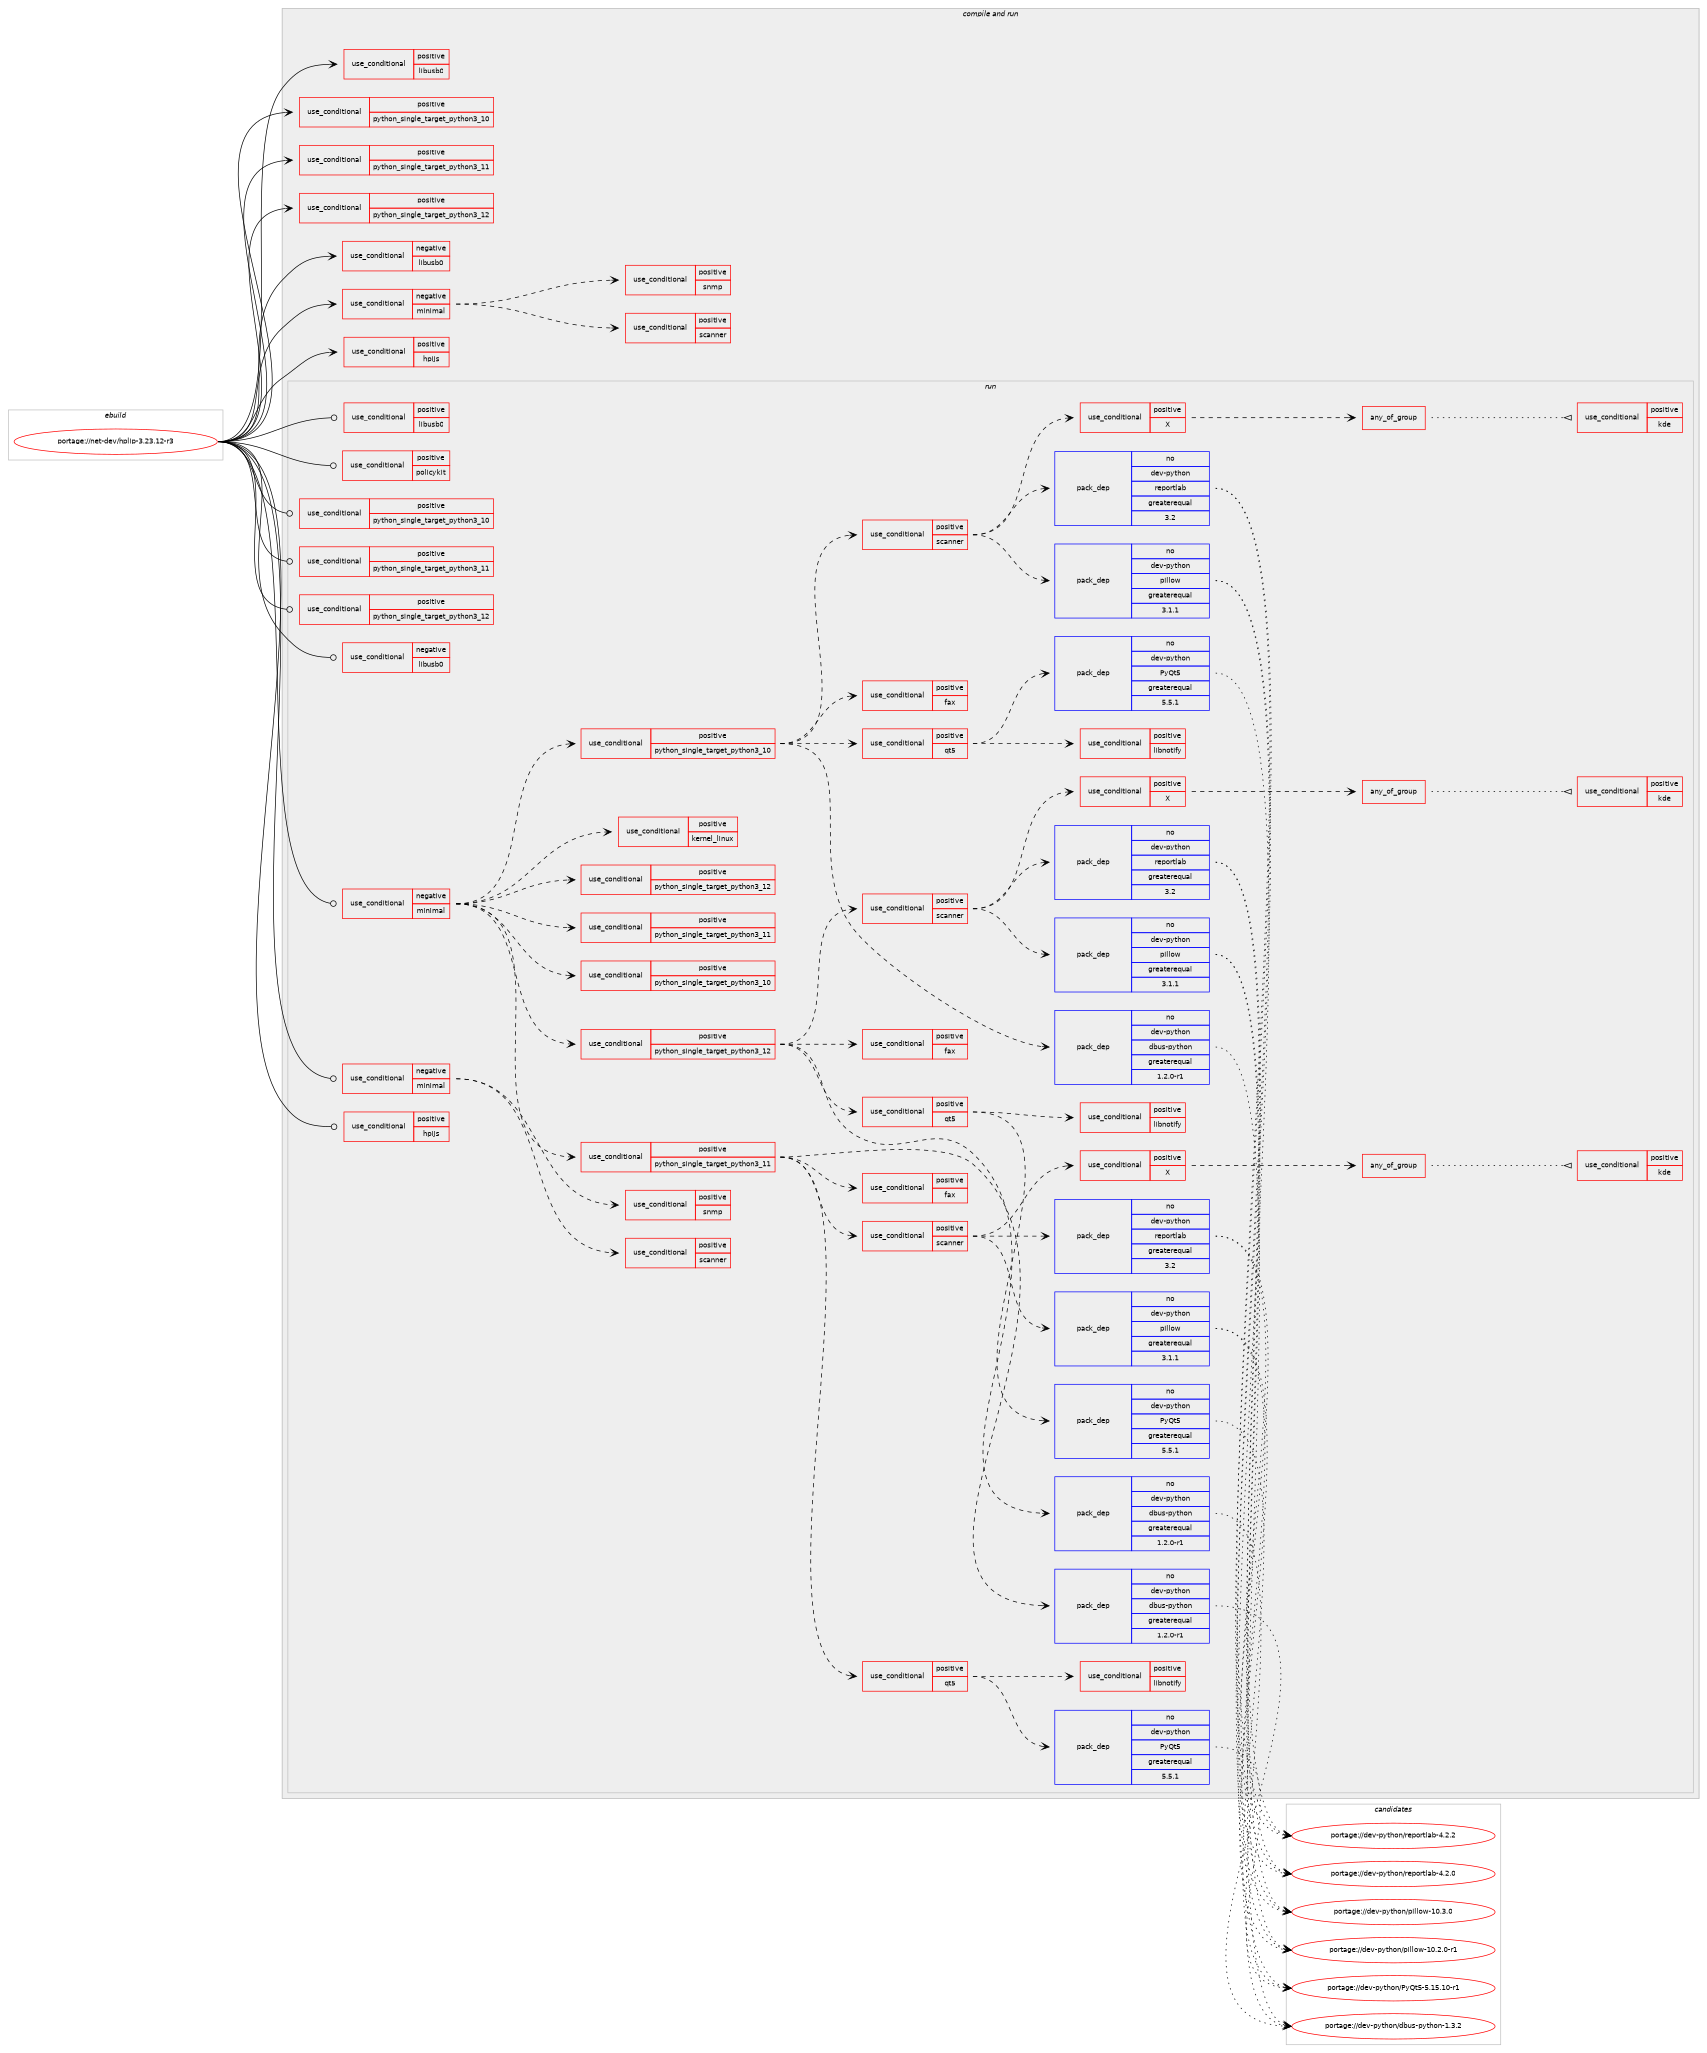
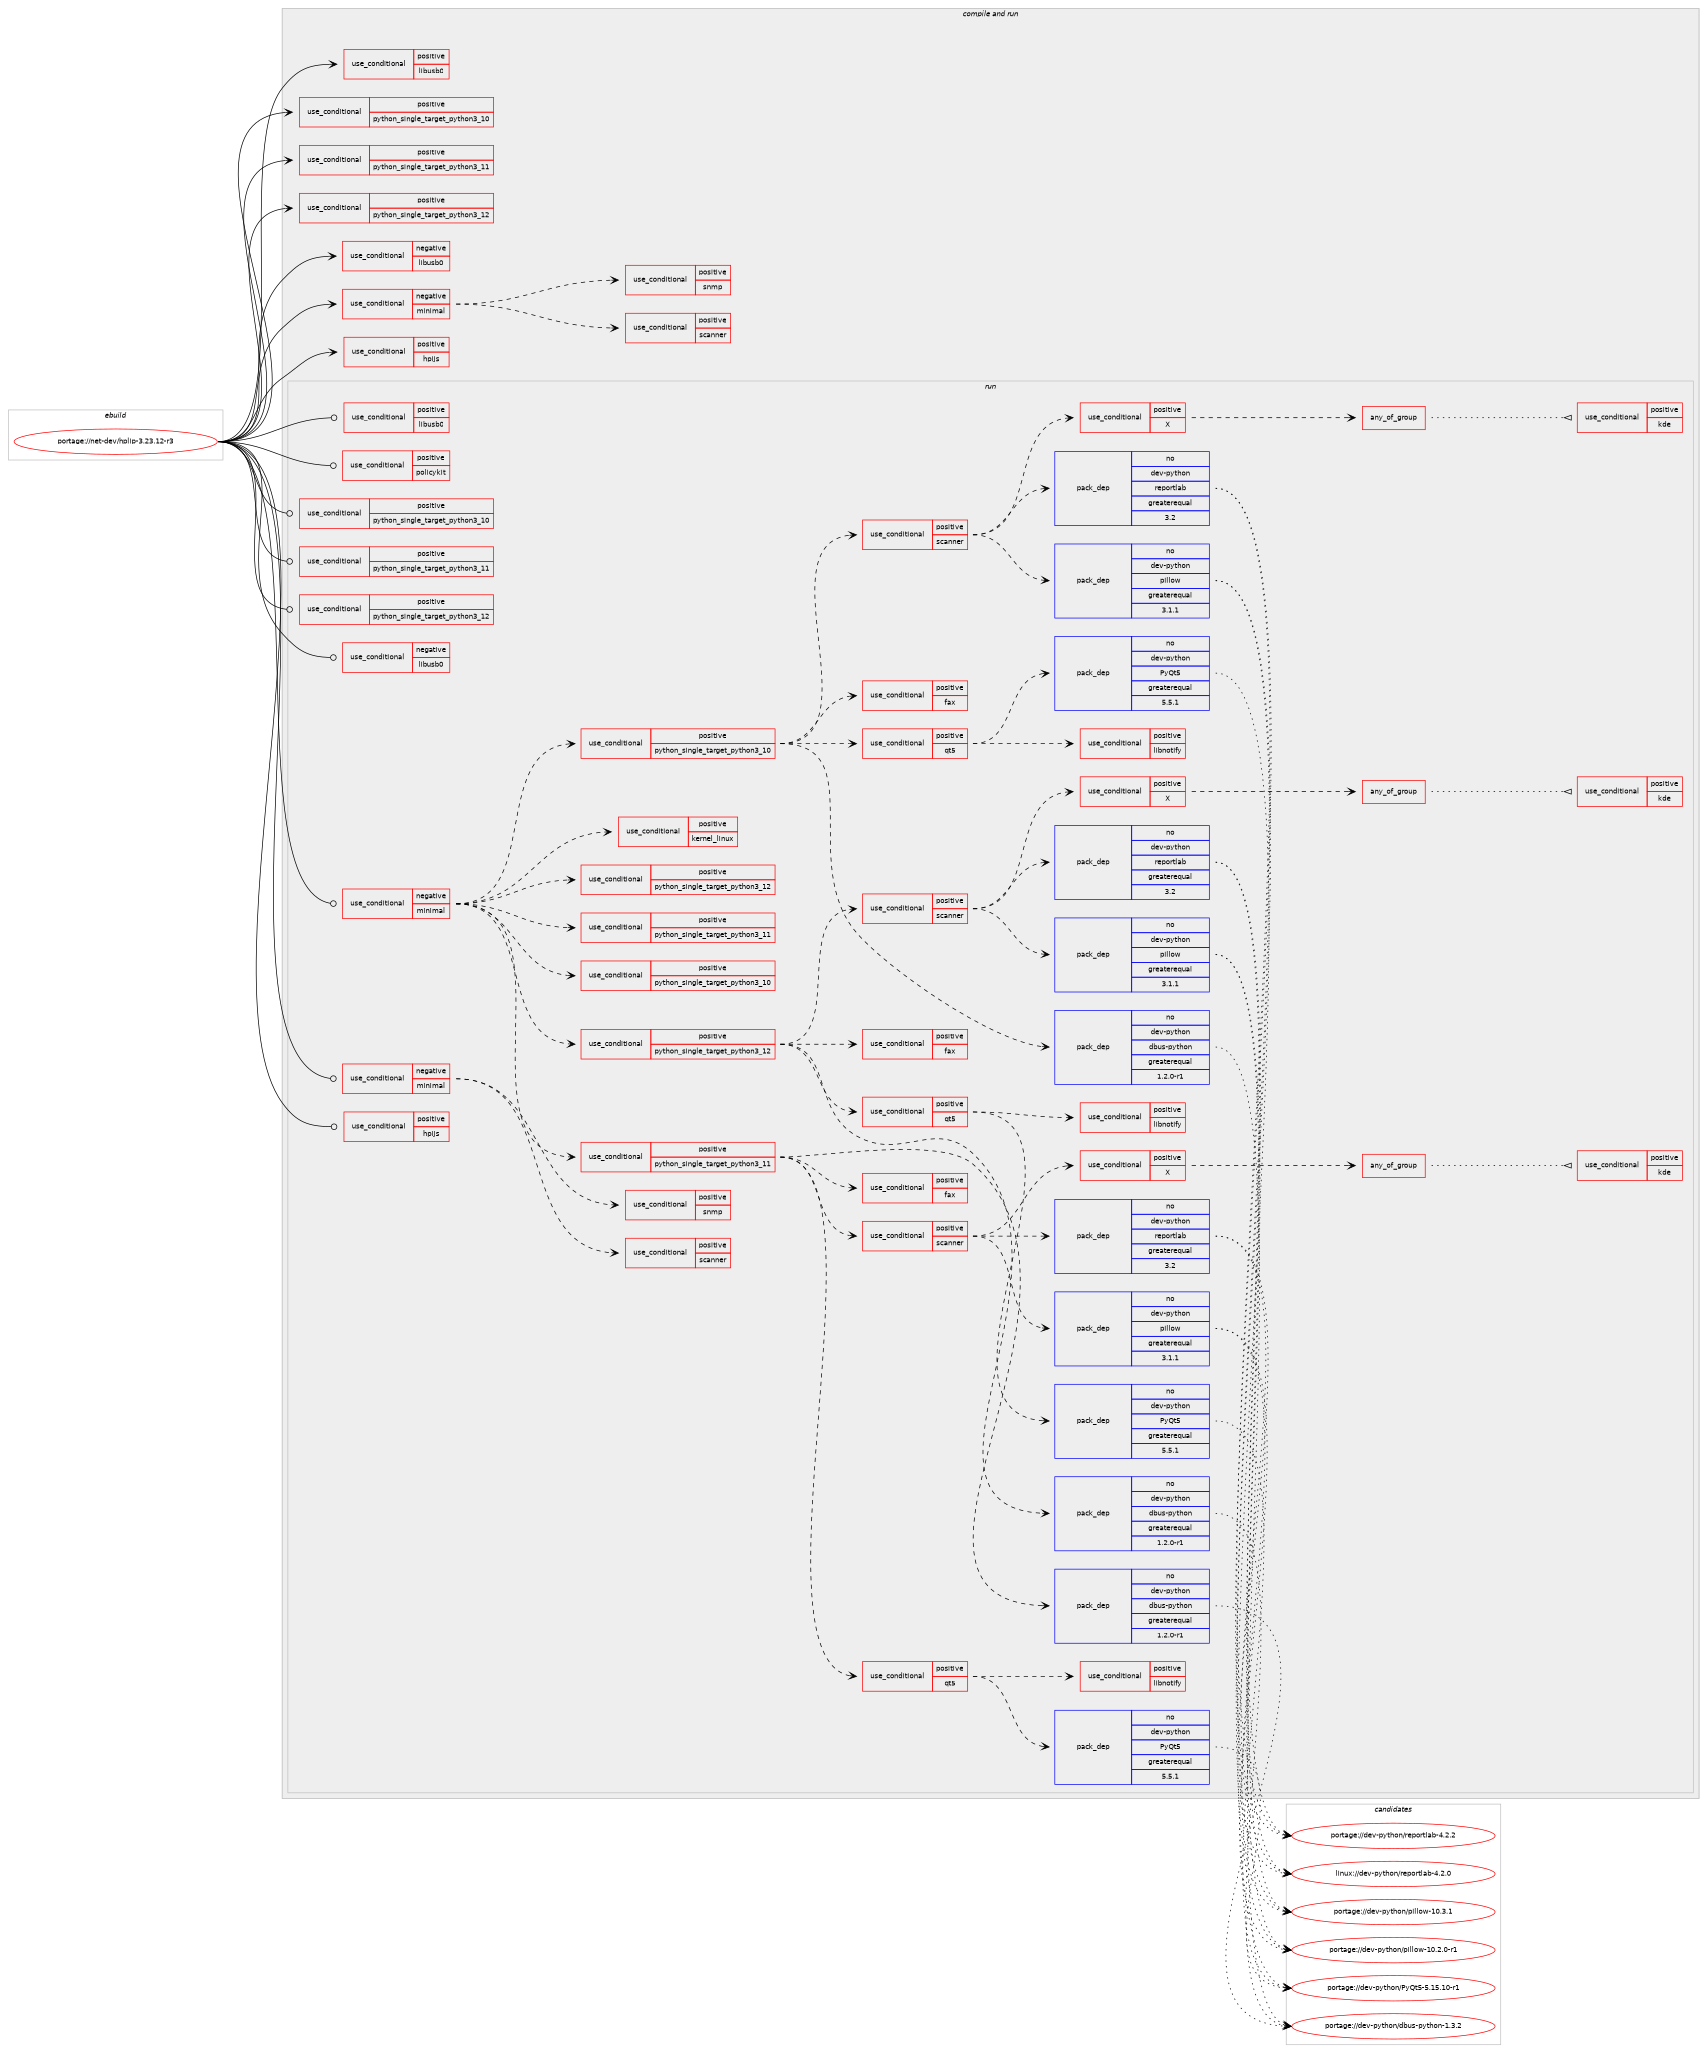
node "portage://dev-python/reportlab-4.2.0": label "portage://dev-python/reportlab-4.2.0" -> "linux://dev-python/reportlab-4.2.0"
node "portage://dev-python/pillow-10.3.0": label "portage://dev-python/pillow-10.3.0" -> "portage://dev-python/pillow-10.3.1"
